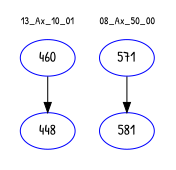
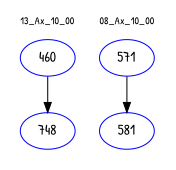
cluster "13_Ax_10_01": label "13_Ax_10_01" -> "13_Ax_10_00"
cluster "08_Ax_50_00": label "08_Ax_50_00" -> "08_Ax_10_00"
node "448": label "448" -> "748"
